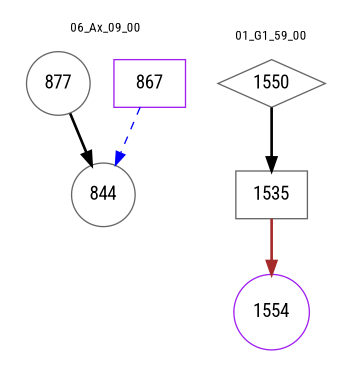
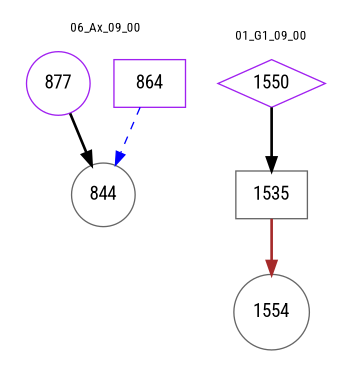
cluster "01_G1_59_00": label "01_G1_59_00" -> "01_G1_09_00"
node "877": color gray40 -> purple
node "867": label "867" -> "864"
node "1550": color gray40 -> purple
node "1554": color purple -> gray40
